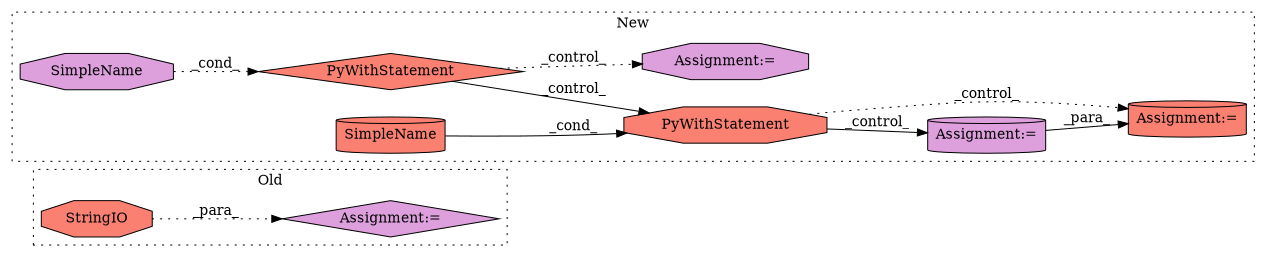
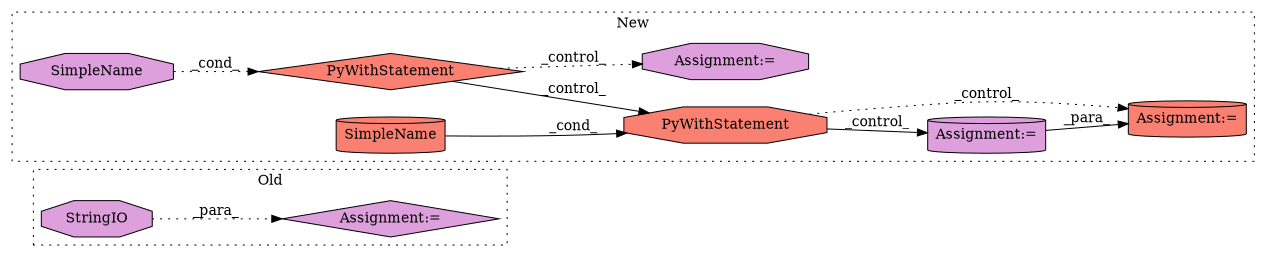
node "StringIO": fillcolor salmon -> plum
